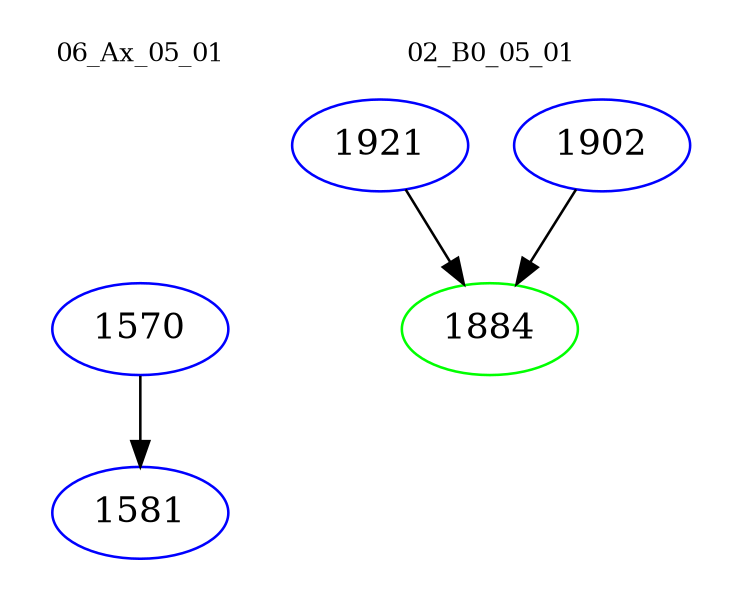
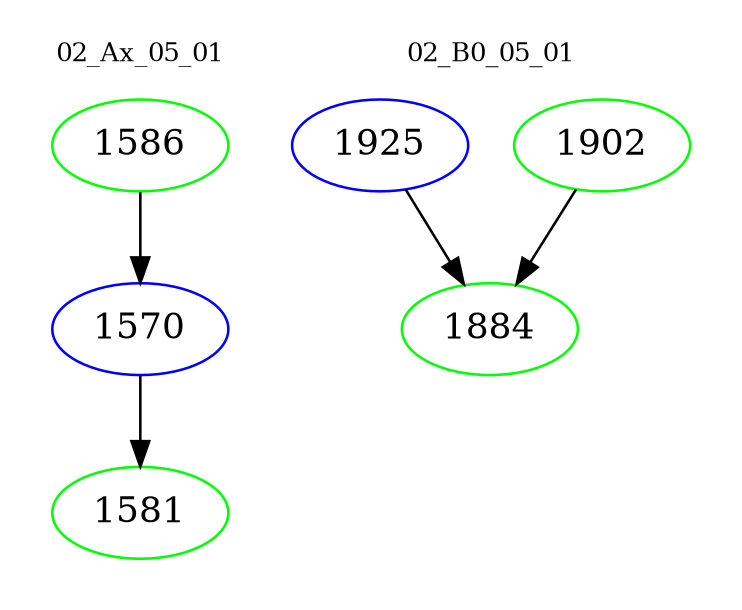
cluster "06_Ax_05_01": label "06_Ax_05_01" -> "02_Ax_05_01"
node "1586": added
node "1921": label "1921" -> "1925"
node "1902": color blue -> green
node "1581": color blue -> green
